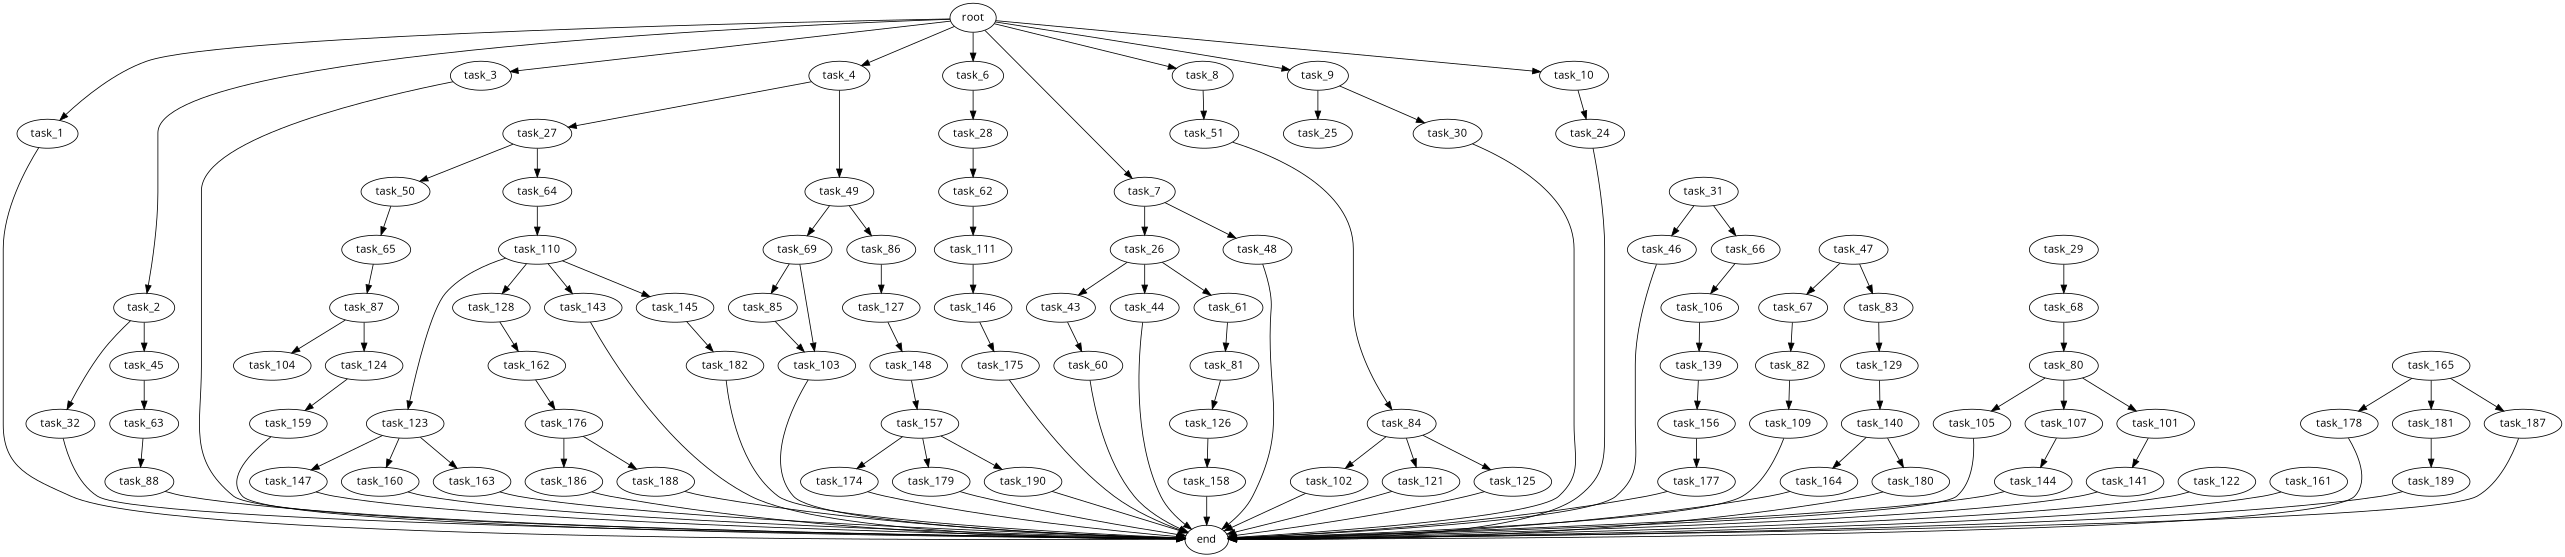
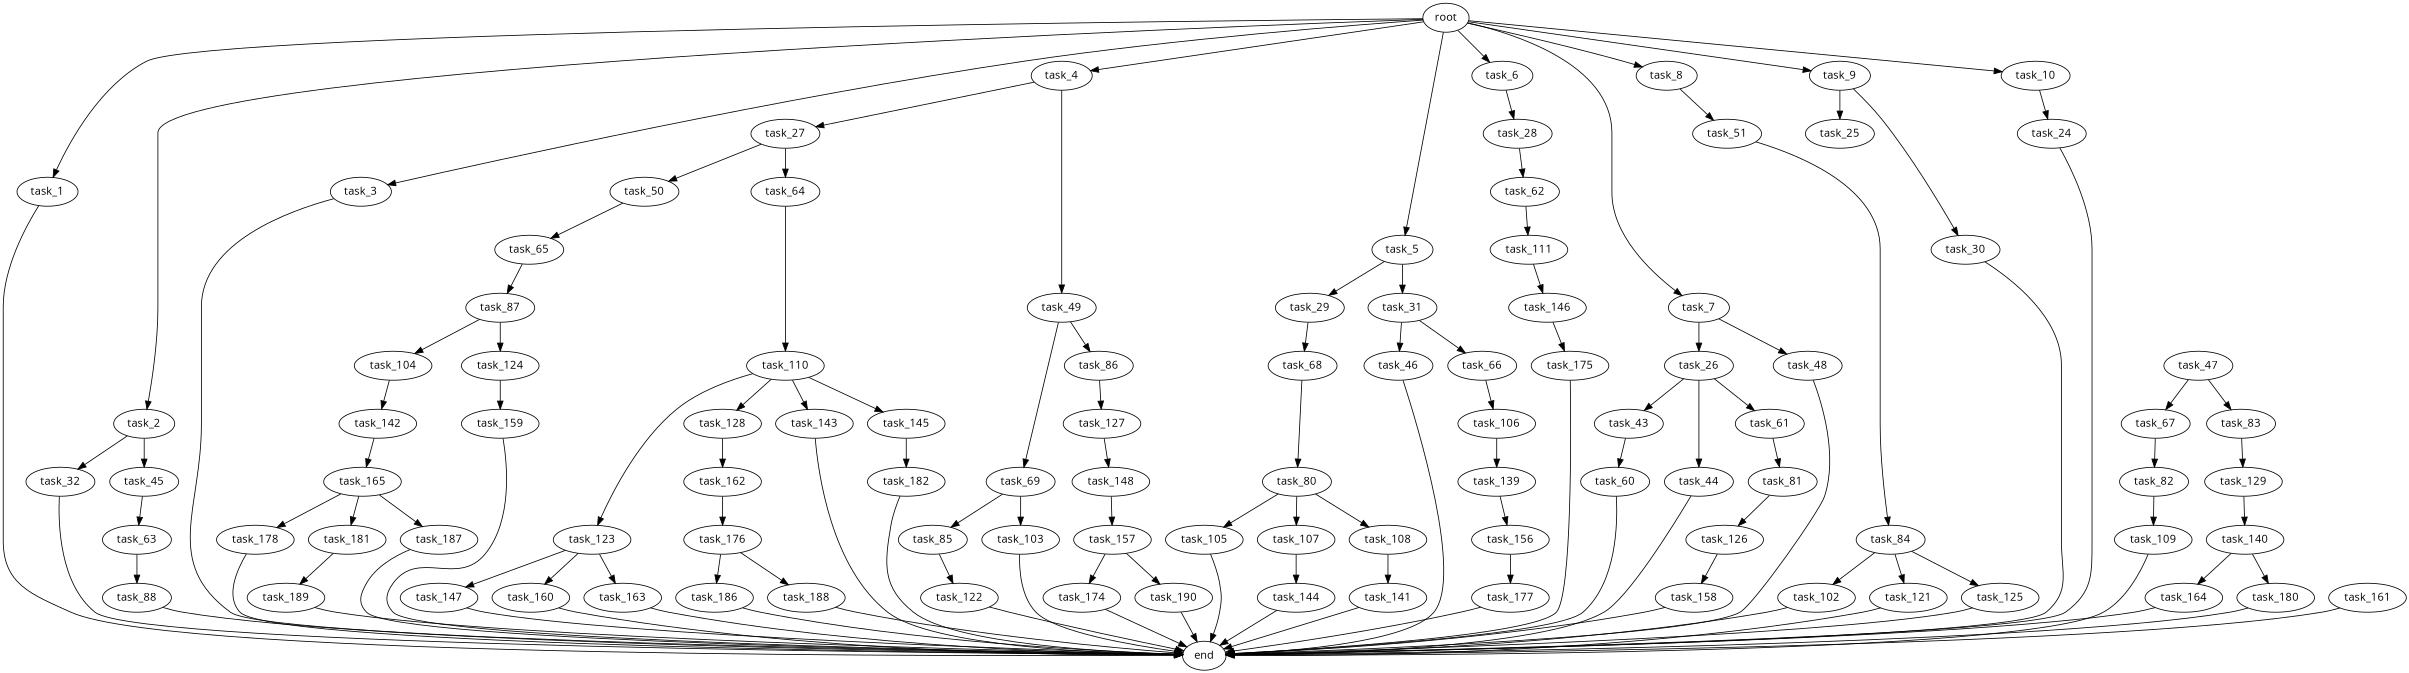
node "task_5": added
edge "task_85" -> "task_103": now "task_85" -> "task_122"
node "task_142": added
node "task_101": label "task_101" -> "task_108"
node "task_179": removed
